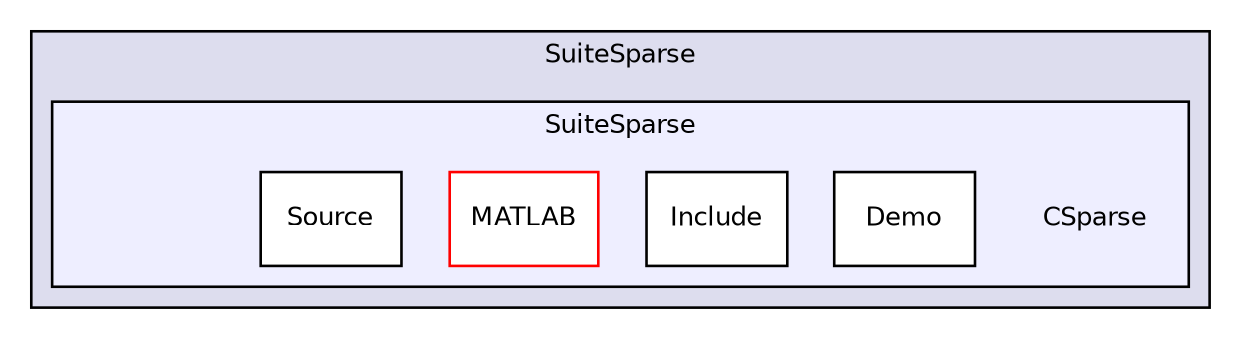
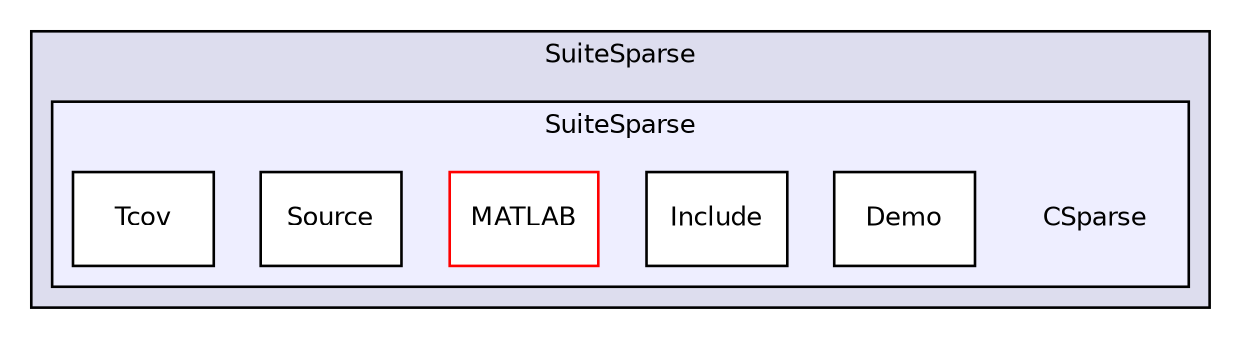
node "Tcov": added
